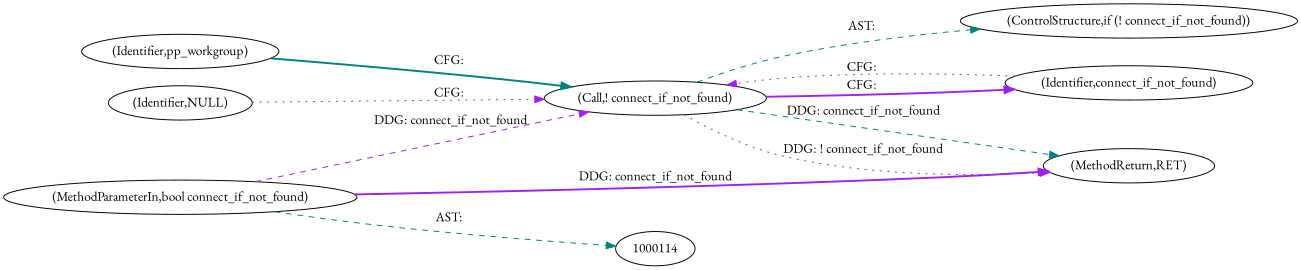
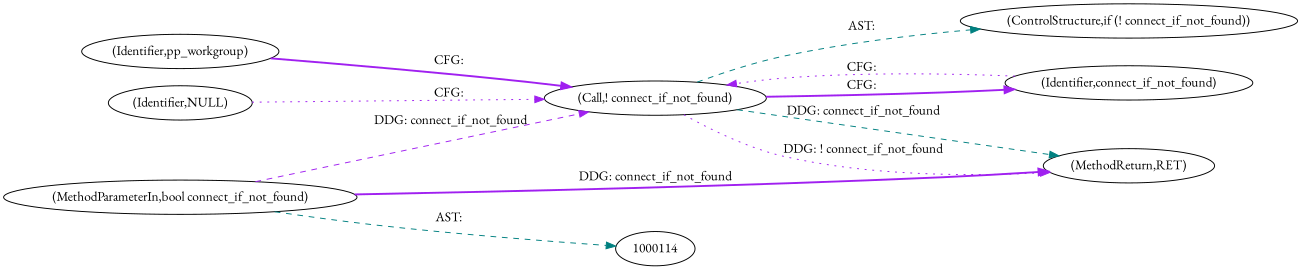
edge "(Identifier,pp_workgroup)" -> "(Call,! connect_if_not_found)": color teal -> purple
